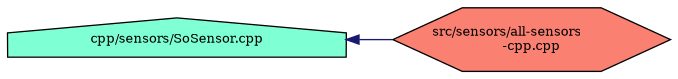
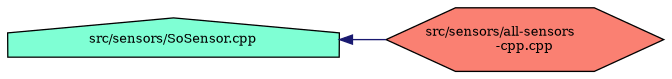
node "cpp/sensors/SoSensor.cpp": label "cpp/sensors/SoSensor.cpp" -> "src/sensors/SoSensor.cpp"
